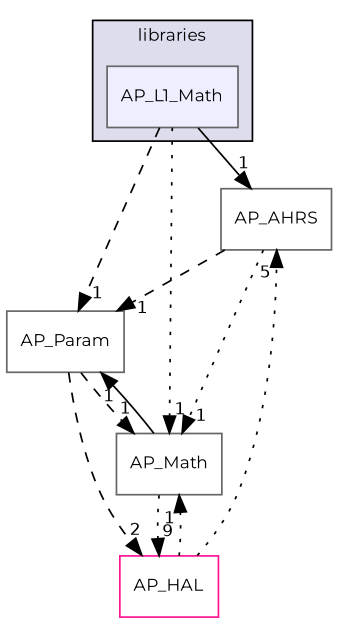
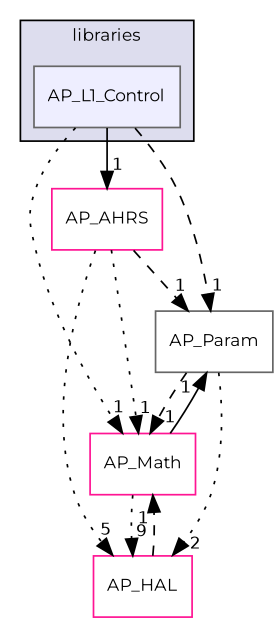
node "AP_L1_Math": label "AP_L1_Math" -> "AP_L1_Control"
node "AP_AHRS": color gray40 -> deeppink
edge "AP_HAL" -> "AP_AHRS": reversed
edge "AP_Param" -> "AP_HAL": style dashed -> dotted
node "AP_Math": color gray40 -> deeppink
edge "AP_HAL" -> "AP_Math": style dotted -> dashed
